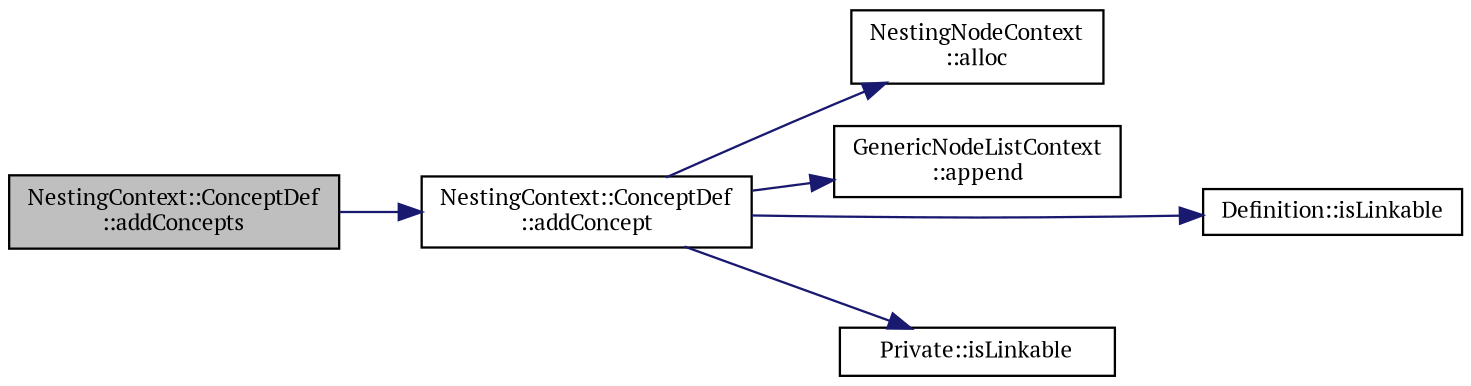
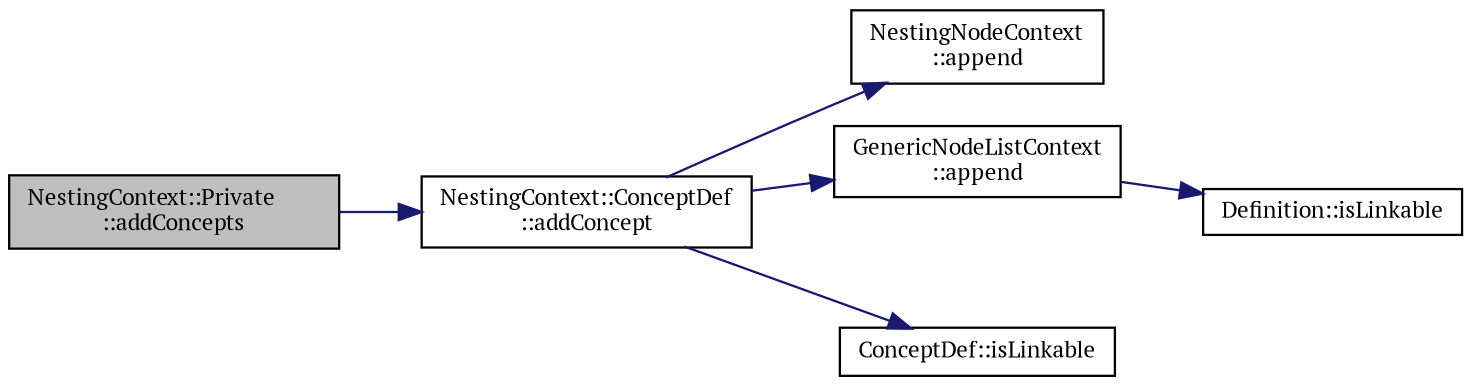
node "NestingNodeContext ::alloc": label "NestingNodeContext ::alloc" -> "NestingNodeContext ::append"
node "NestingContext::ConceptDef ::addConcepts": label "NestingContext::ConceptDef ::addConcepts" -> "NestingContext::Private ::addConcepts"
edge "NestingContext::ConceptDef ::addConcept" -> "Definition::isLinkable": now "GenericNodeListContext ::append" -> "Definition::isLinkable"
node "Private::isLinkable": label "Private::isLinkable" -> "ConceptDef::isLinkable"
